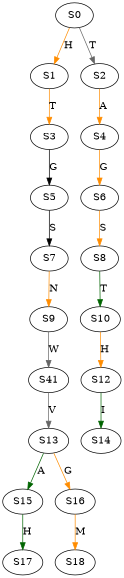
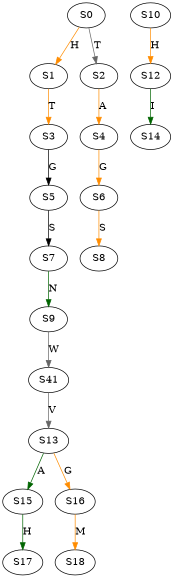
edge "S7" -> "S9": color darkorange -> darkgreen
edge "S8" -> "S10": removed, label "T"
